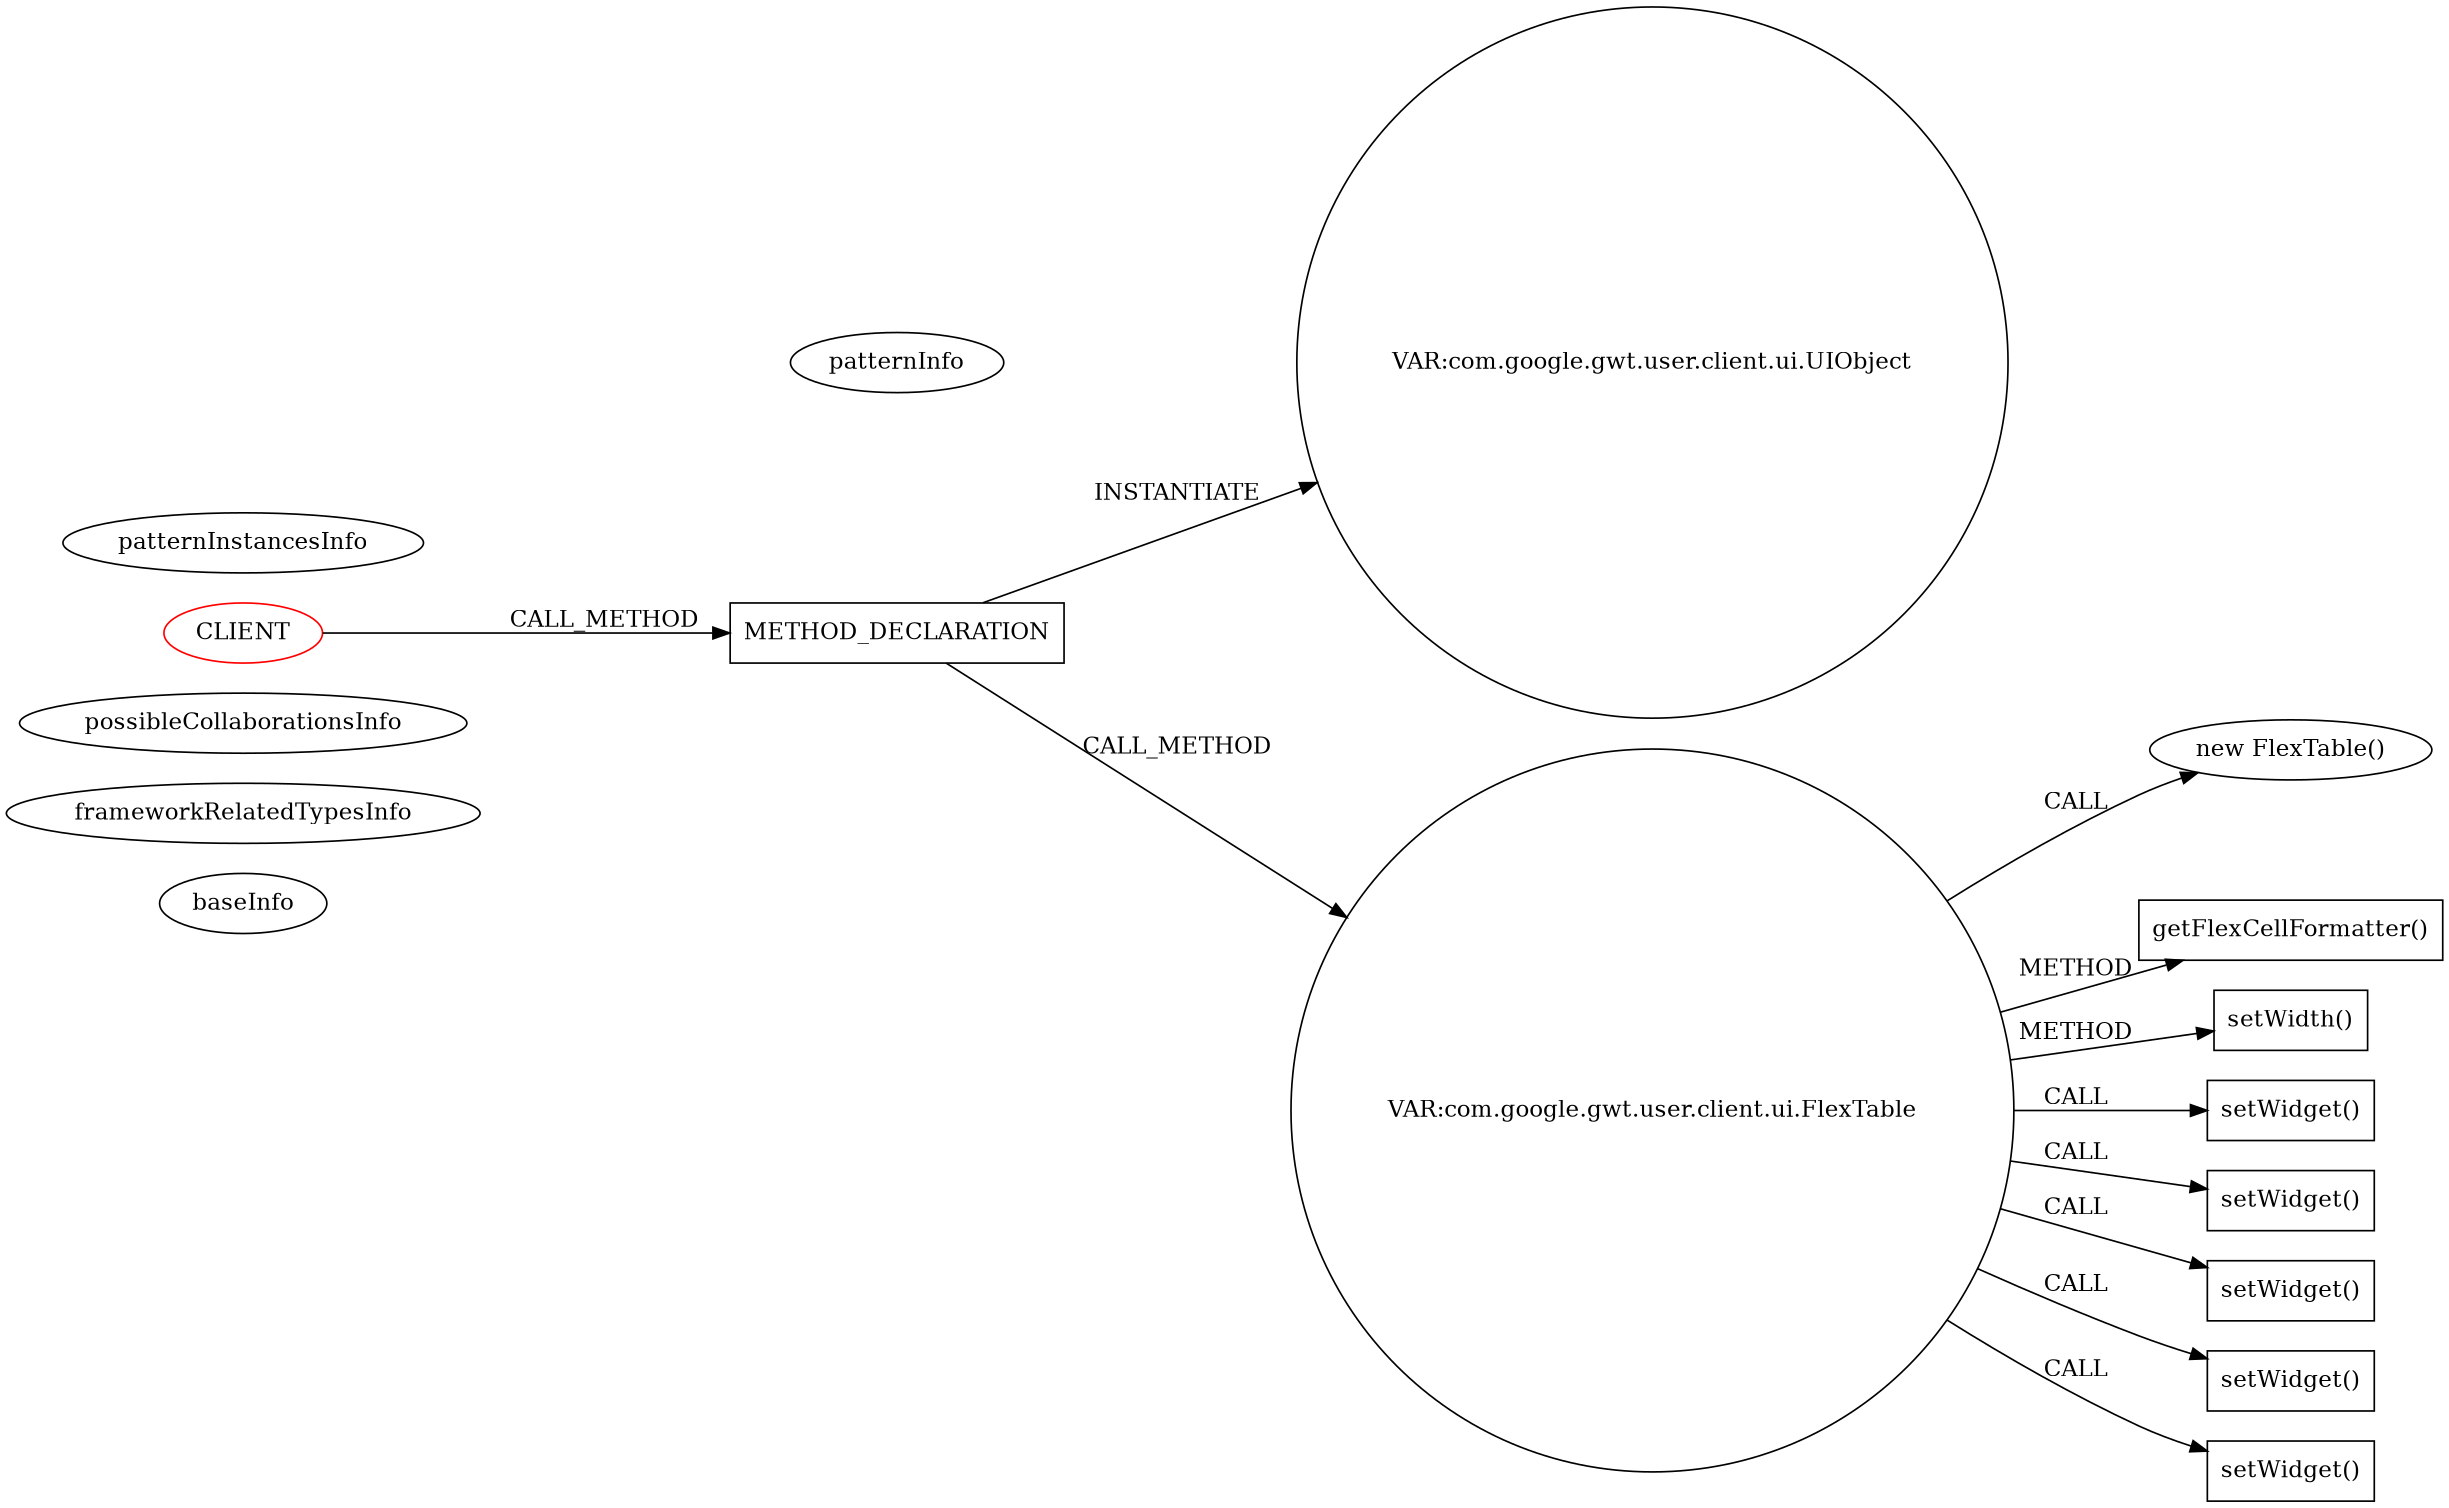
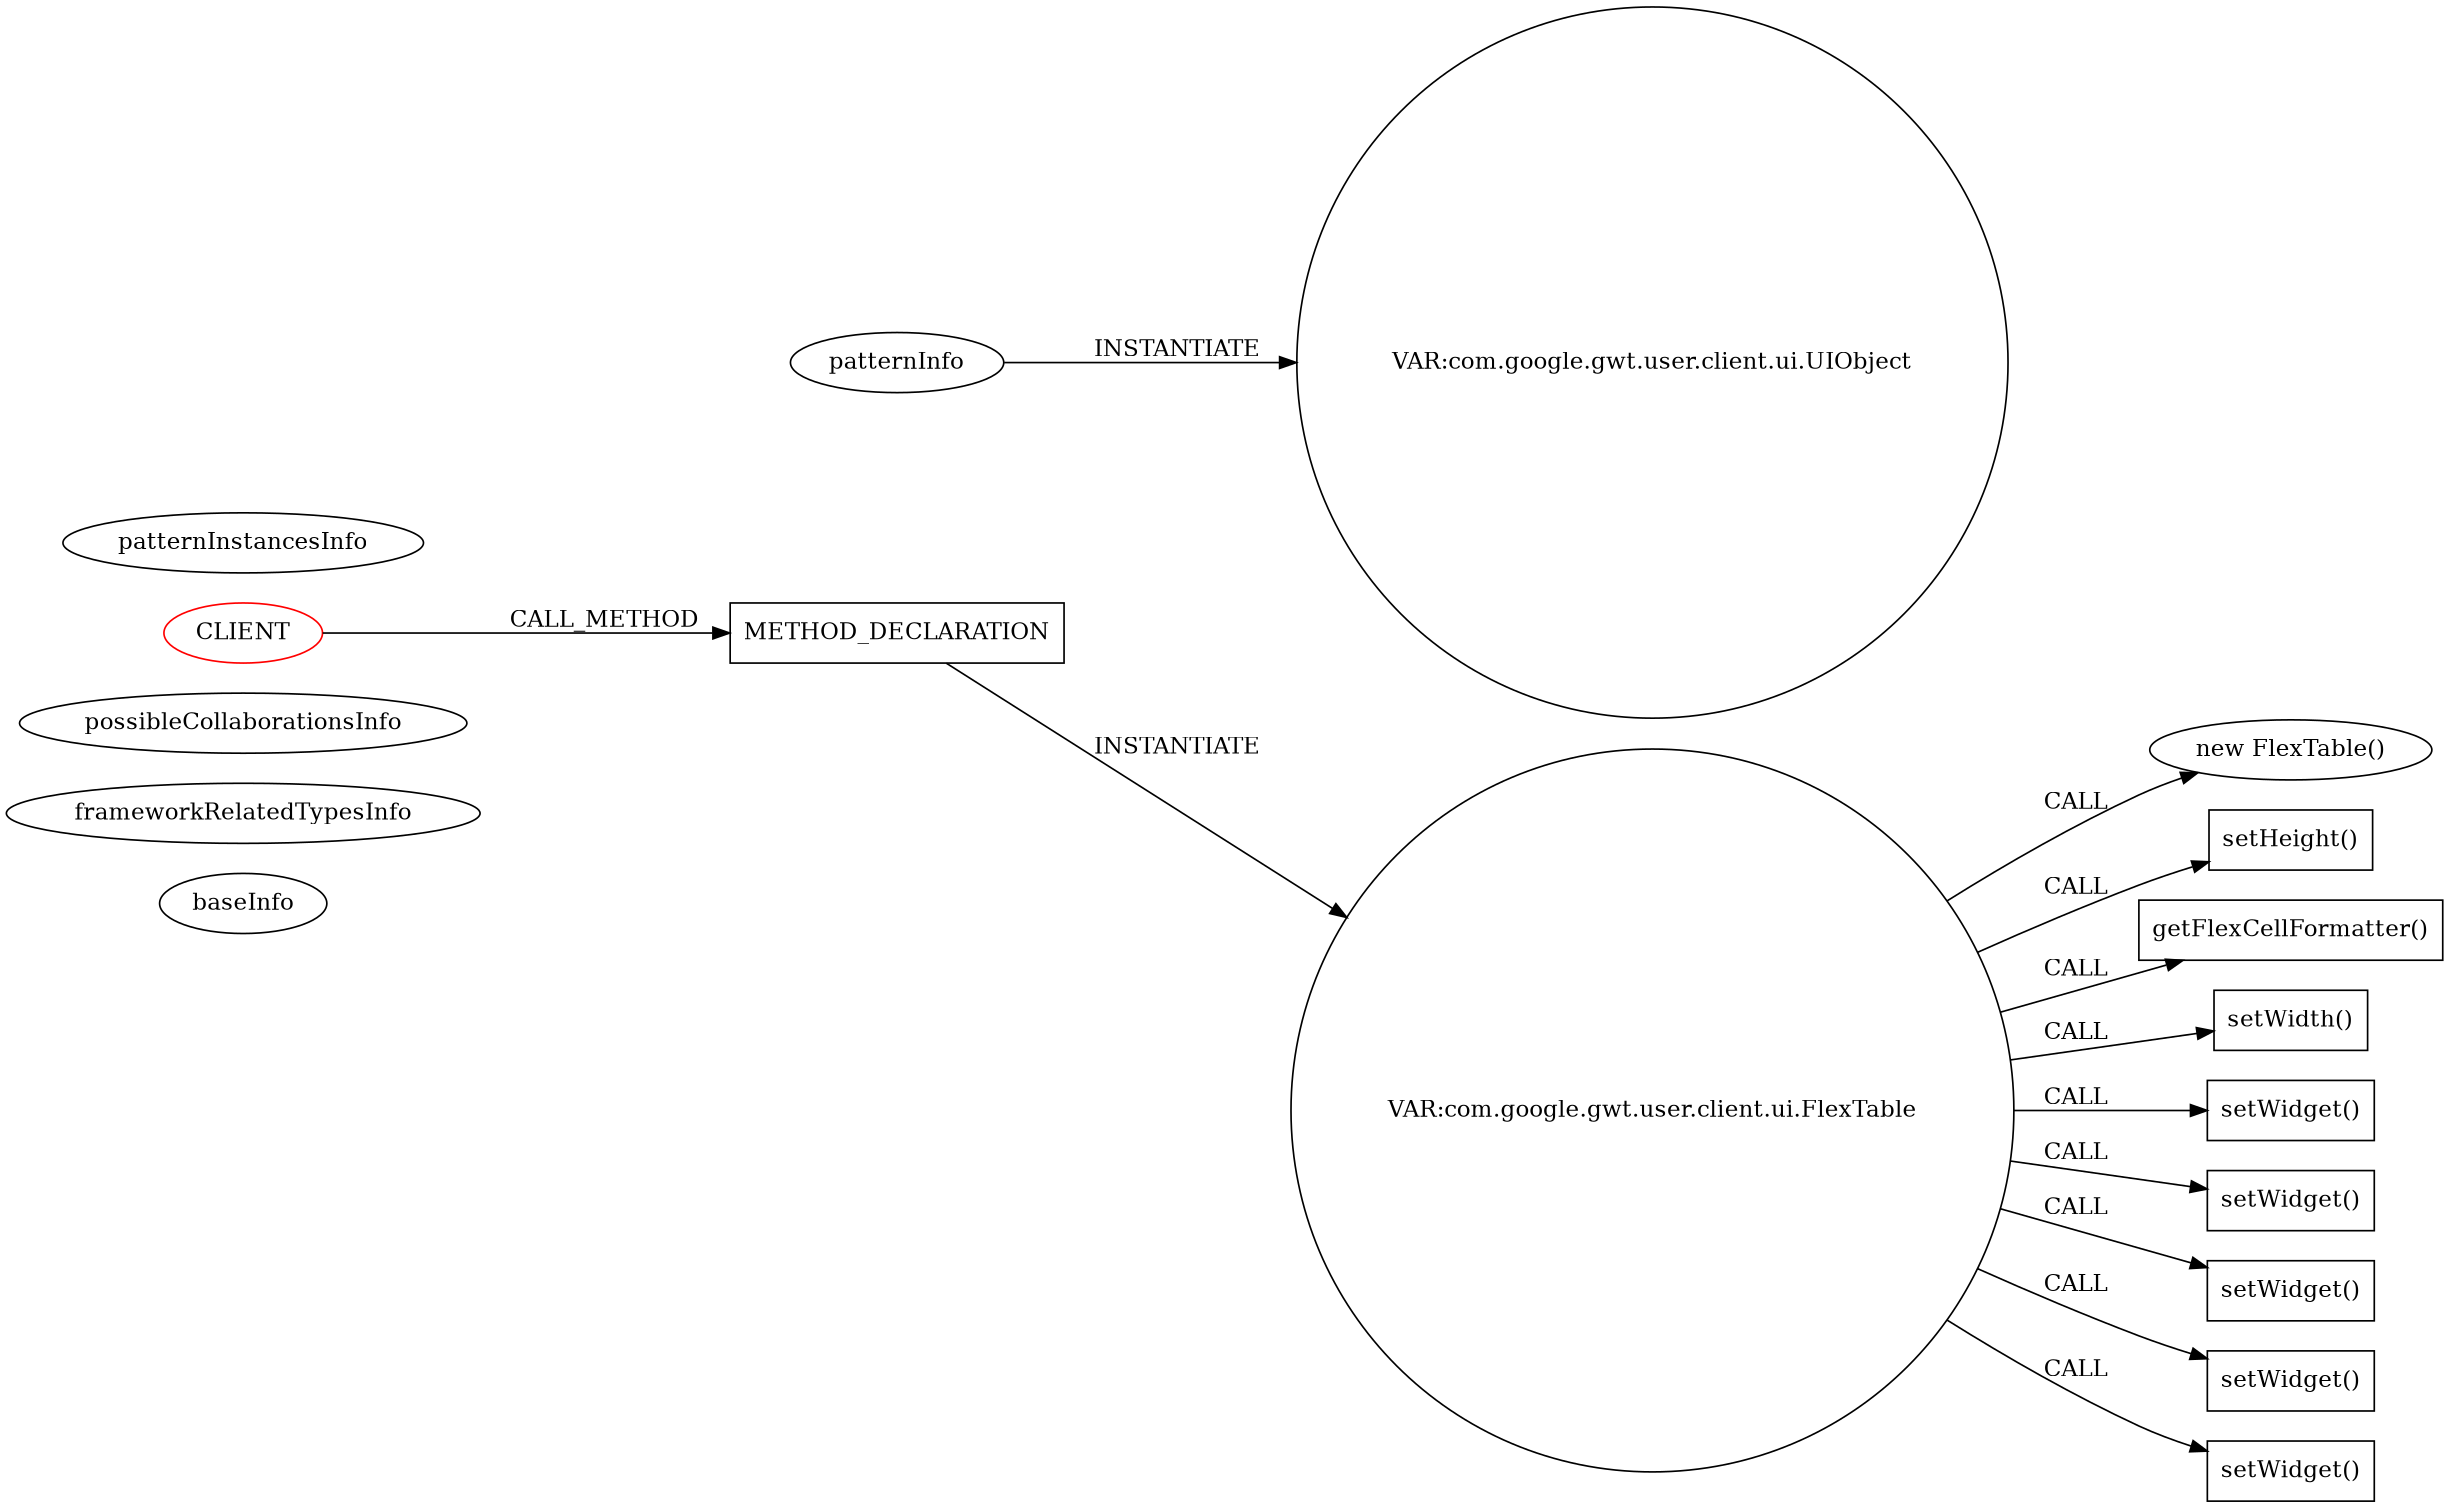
edge "METHOD_DECLARATION" -> "VAR:com.google.gwt.user.client.ui.UIObject": now "patternInfo" -> "VAR:com.google.gwt.user.client.ui.UIObject"
edge "METHOD_DECLARATION" -> "VAR:com.google.gwt.user.client.ui.FlexTable": label "CALL_METHOD" -> "INSTANTIATE"
node "setHeight()": added
edge "VAR:com.google.gwt.user.client.ui.FlexTable" -> "getFlexCellFormatter()": label "METHOD" -> "CALL"
edge "VAR:com.google.gwt.user.client.ui.FlexTable" -> "setWidth()": label "METHOD" -> "CALL"
